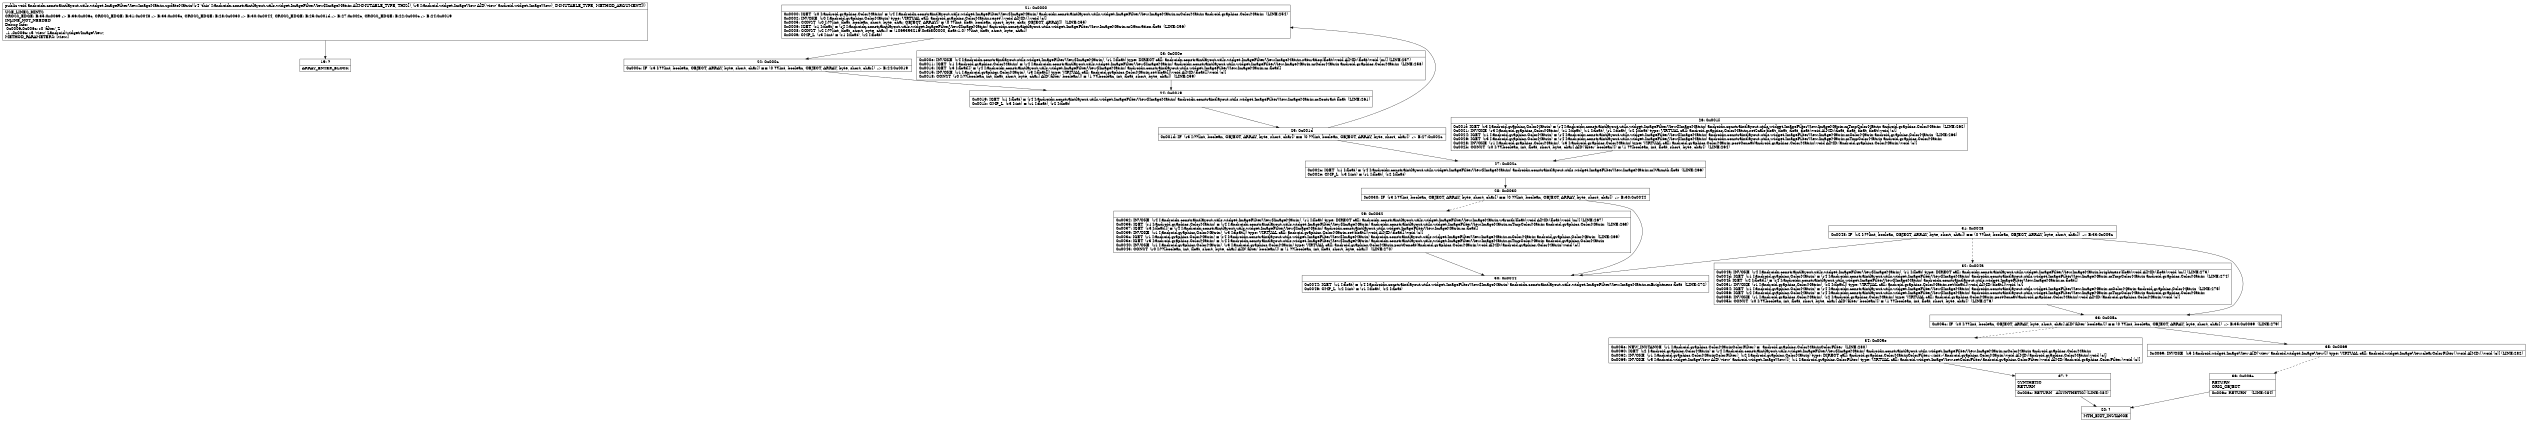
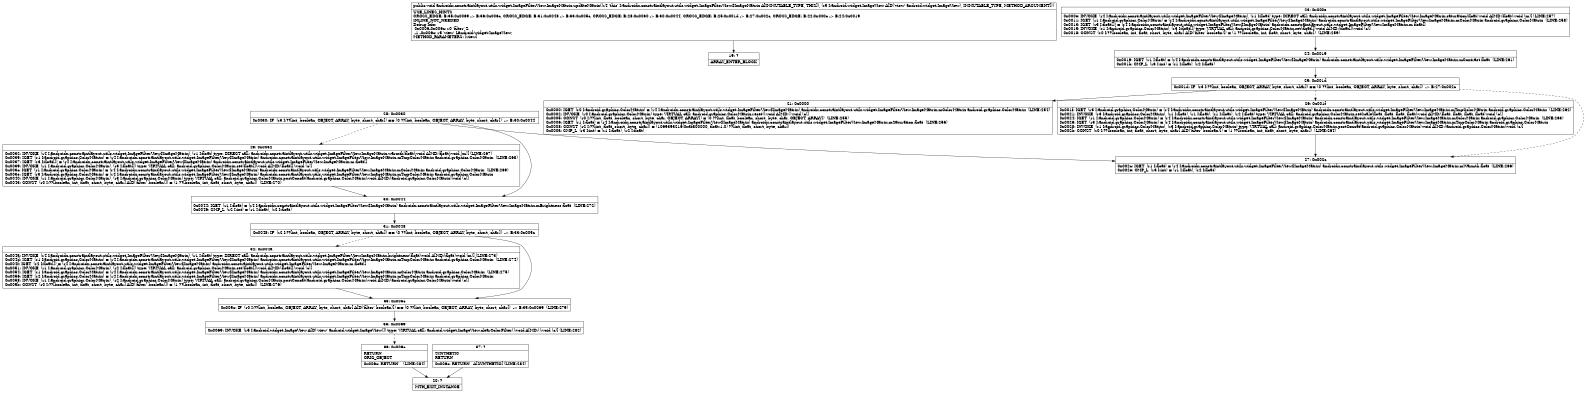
node "22: 0x000c": removed
edge "25: 0x001d" -> "26: 0x001f": added
edge "25: 0x001d" -> "27: 0x002c": style solid -> dashed
edge "27: 0x002c" -> "28: 0x0030": reversed
edge "31: 0x0048" -> "30: 0x0044": reversed
node "34: 0x005e": removed
